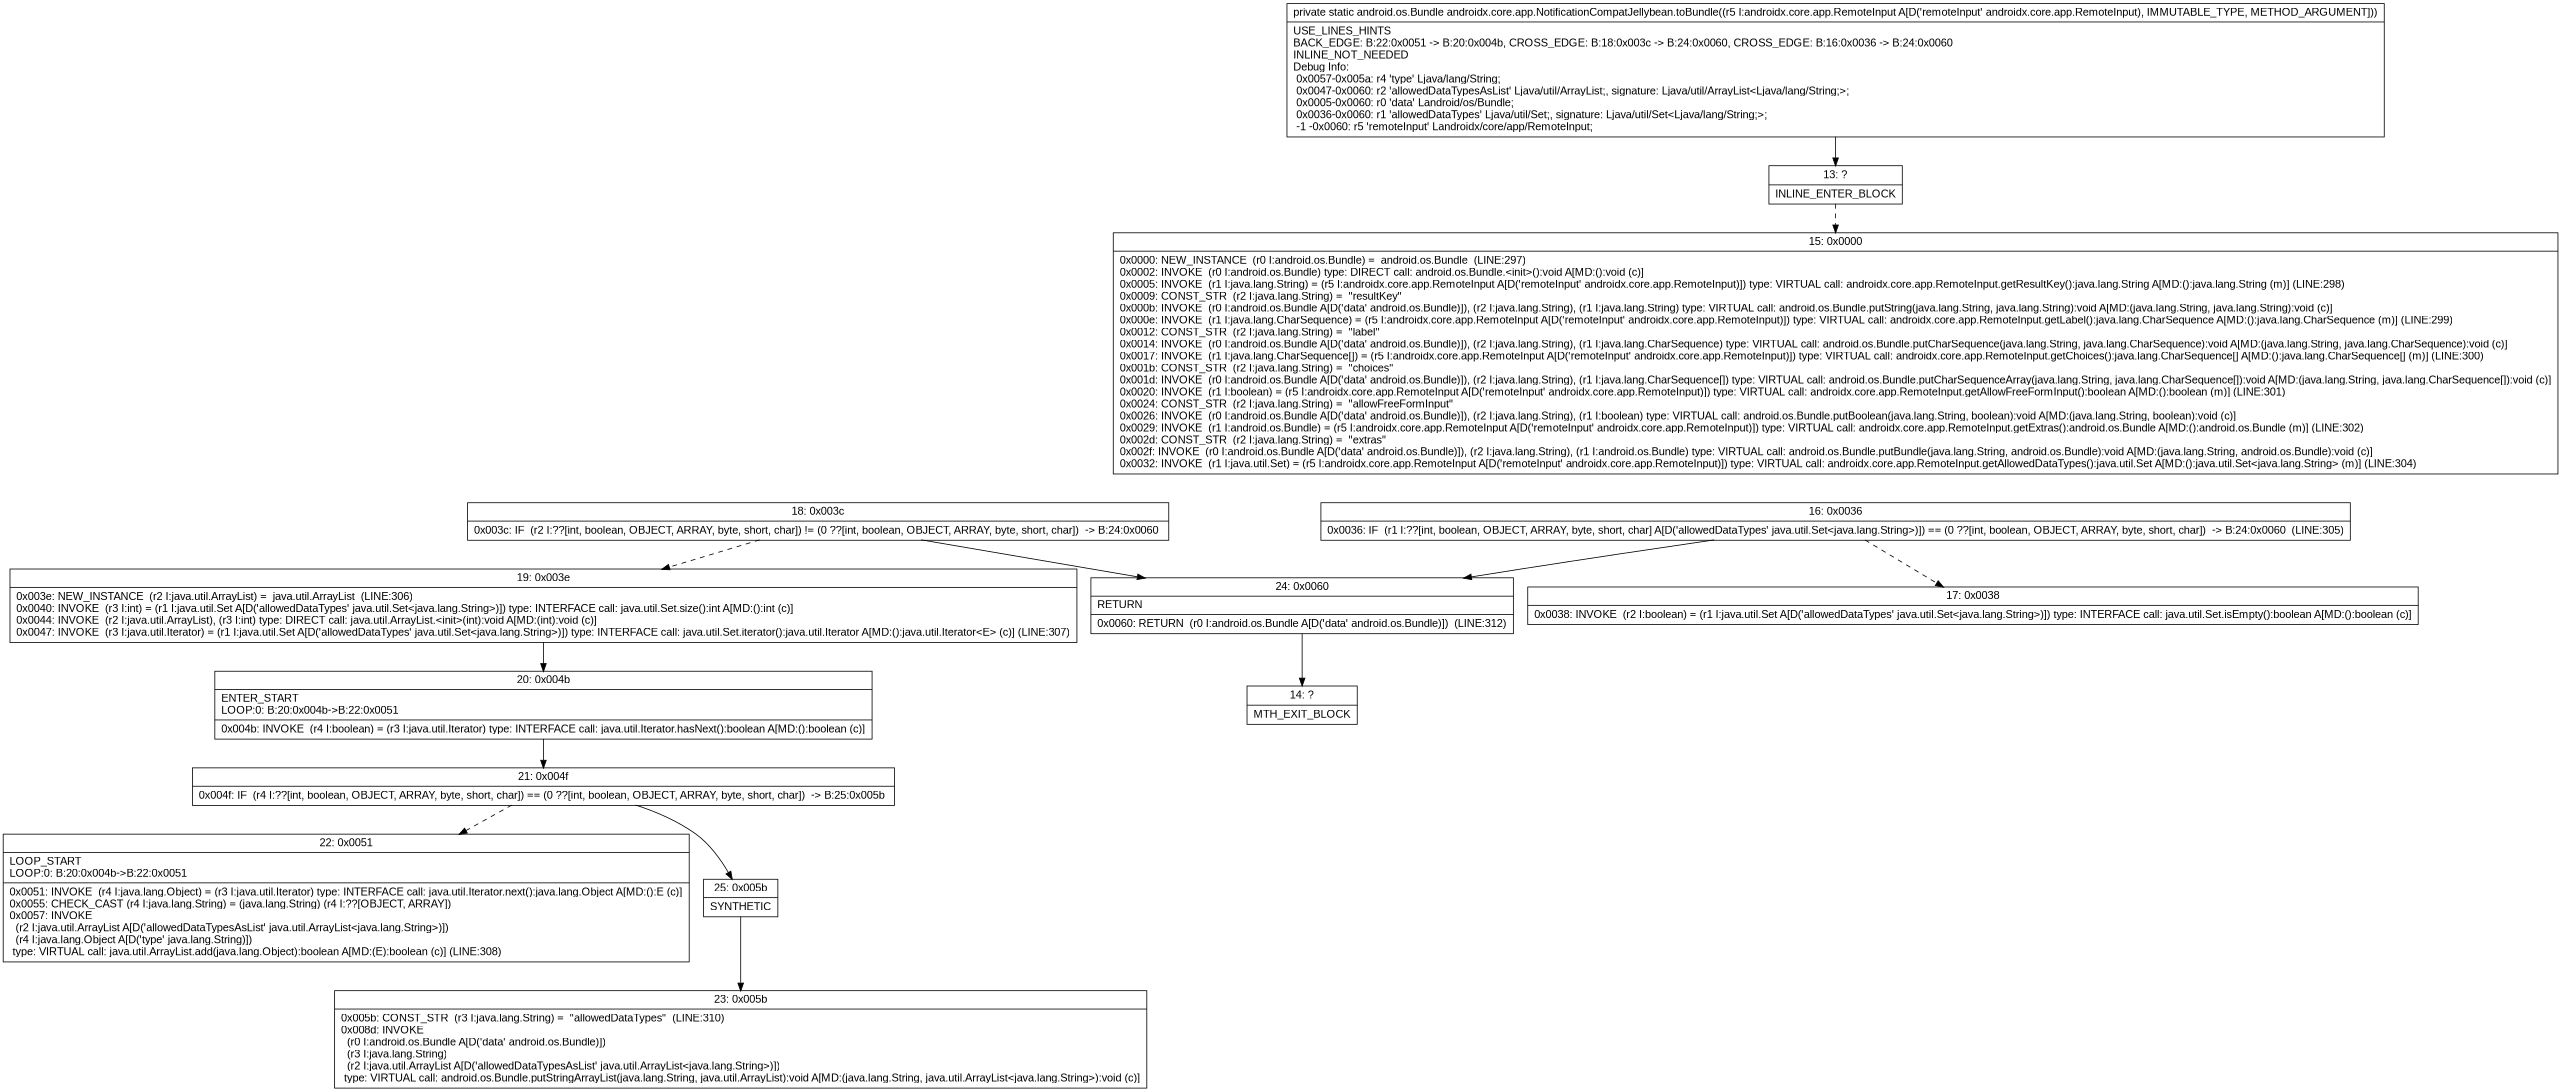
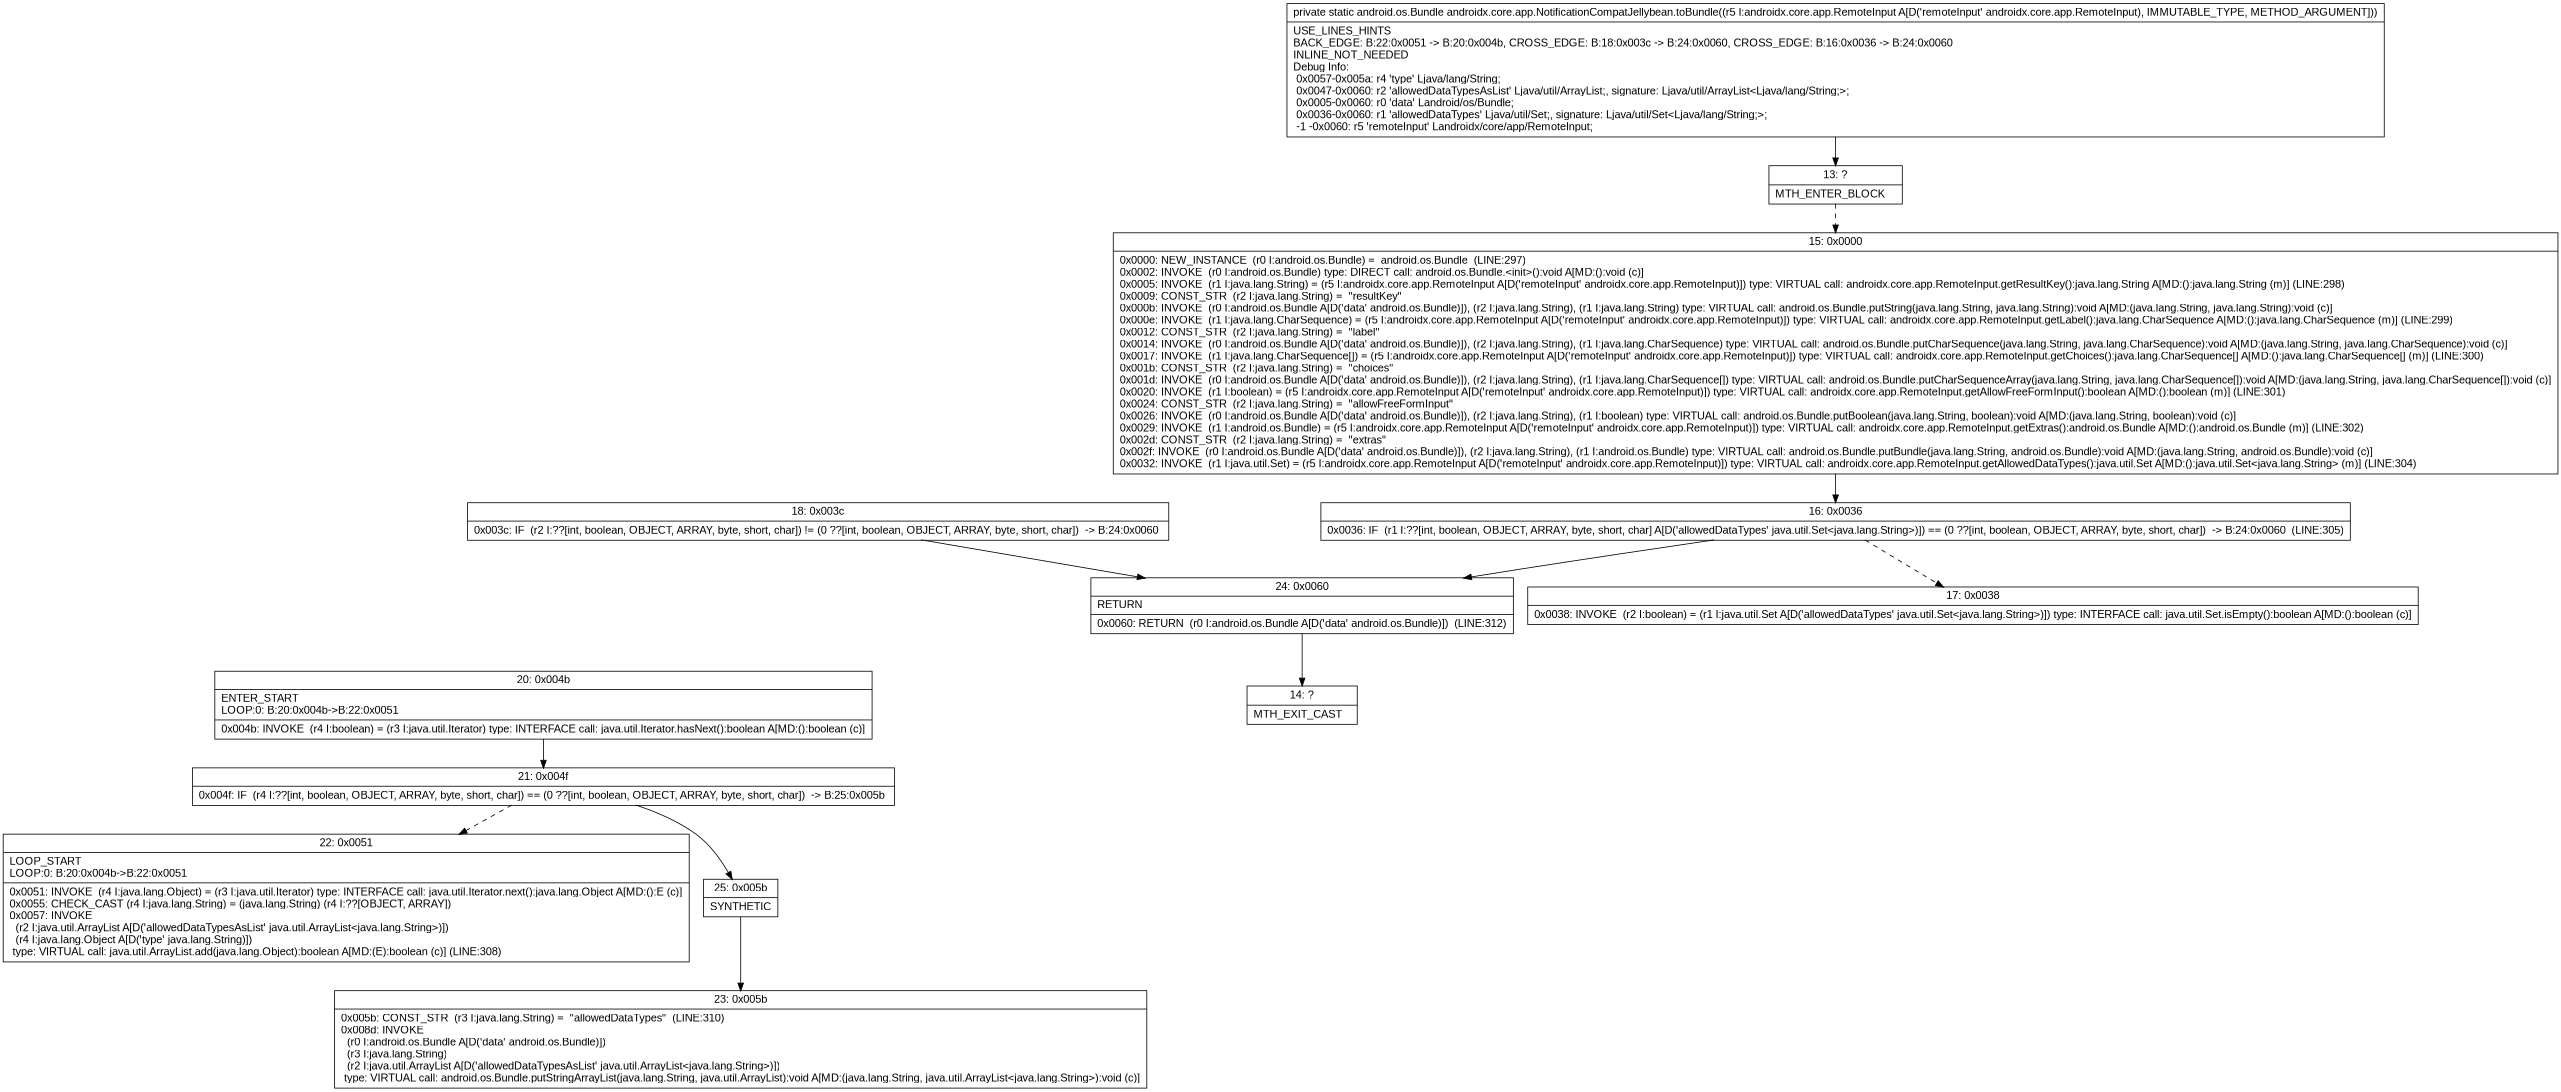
node "13: ?": text "INLINE_ENTER_BLOCK" -> "MTH_ENTER_BLOCK"
edge "15: 0x0000" -> "16: 0x0036": added
node "19: 0x003e": removed
node "14: ?": text "MTH_EXIT_BLOCK" -> "MTH_EXIT_CAST"
